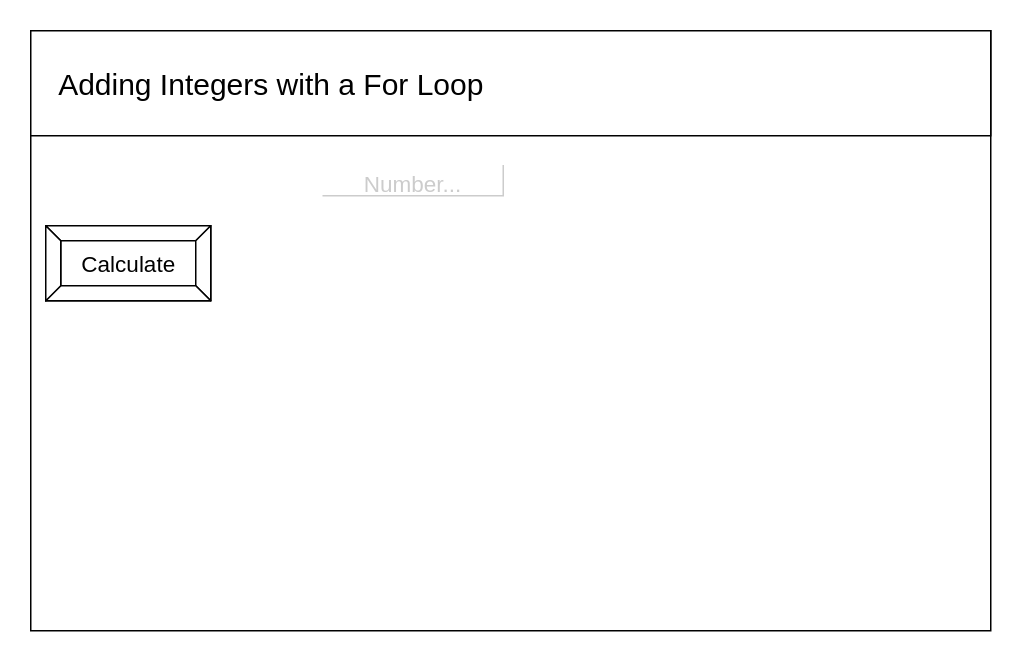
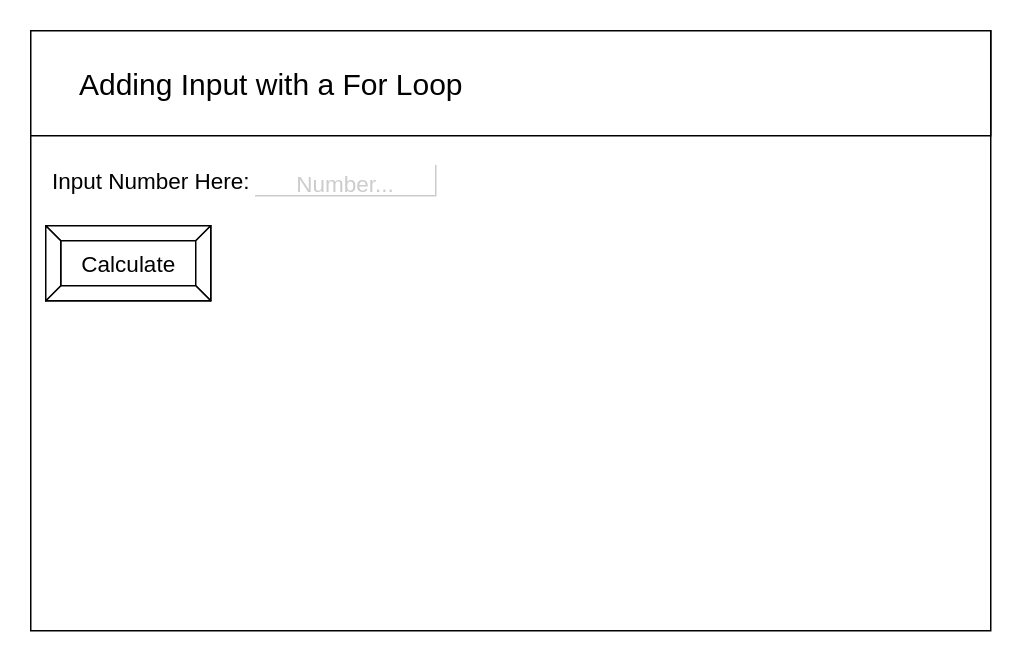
node "Adding Integers with a For Loop": label "Adding Integers with a For Loop" -> "Adding Input with a For Loop"
node "Input Number Here:": added
node "Number...": moved (413, 181) -> (346, 181)
